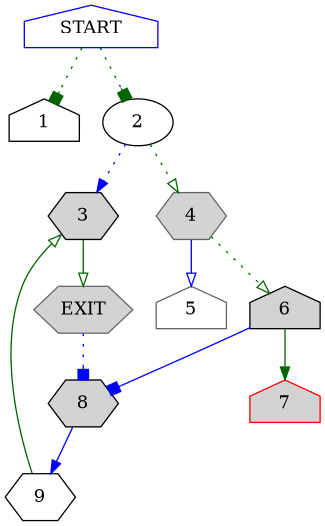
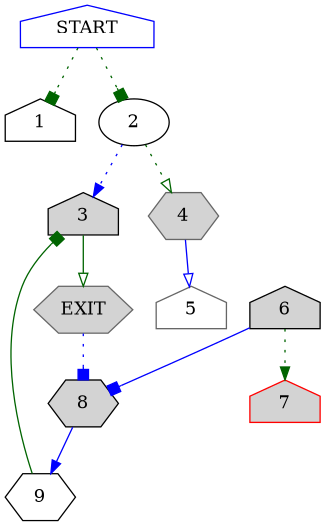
node "3": shape hexagon -> house
edge "4" -> "6": removed
edge "6" -> "7": style solid -> dotted
edge "9" -> "3": arrowhead onormal -> box
